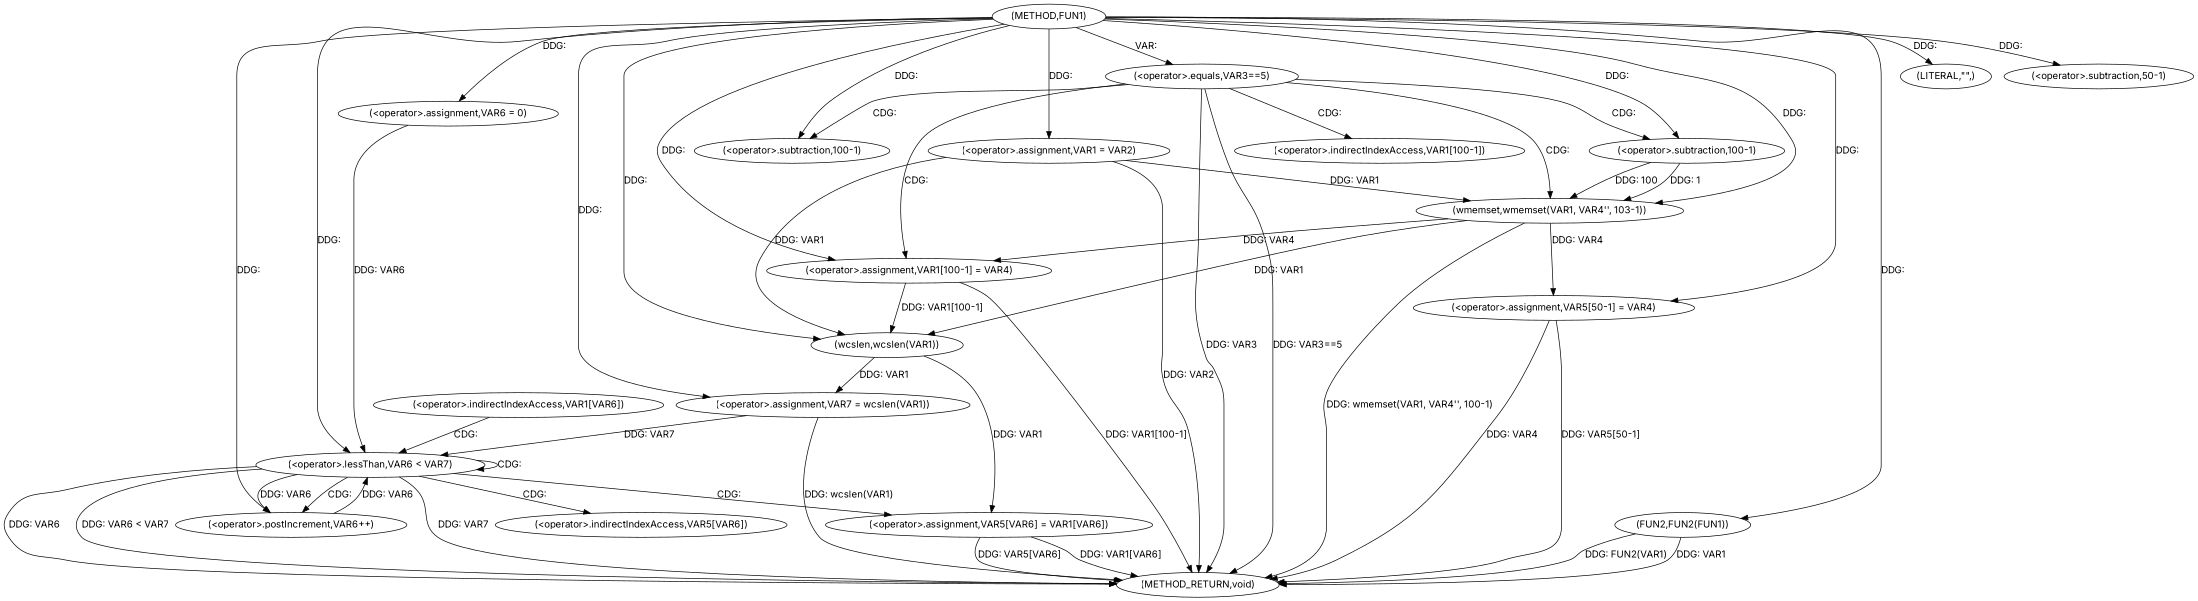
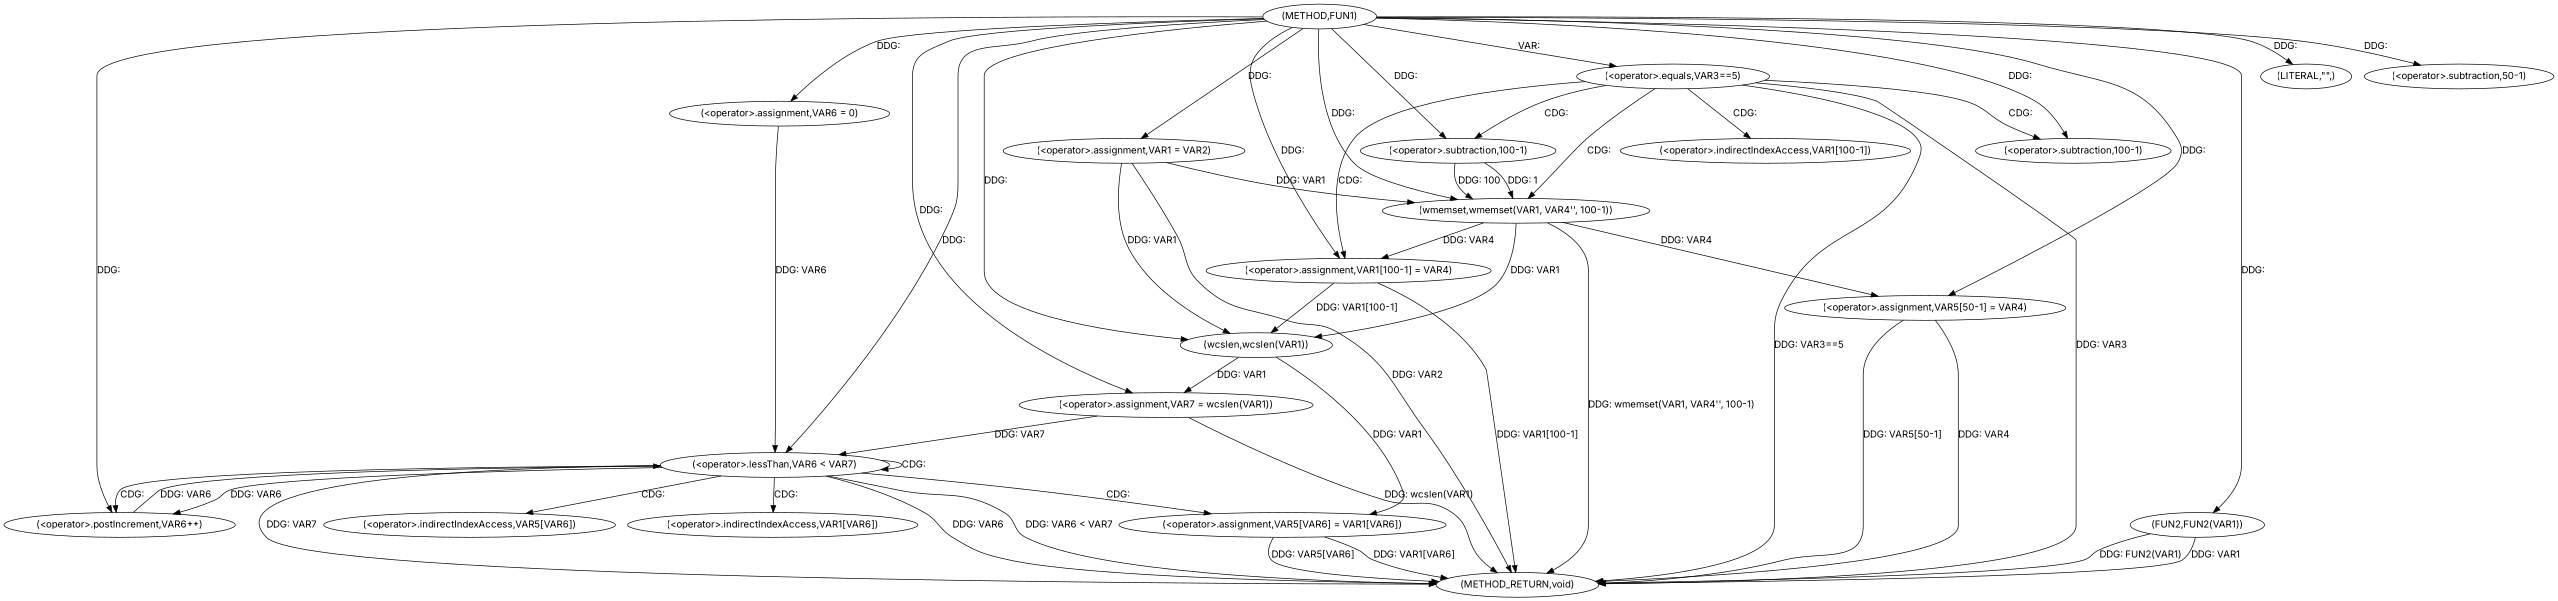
node "(wmemset,wmemset(VAR1, VAR4'', 103-1))": label "(wmemset,wmemset(VAR1, VAR4'', 103-1))" -> "(wmemset,wmemset(VAR1, VAR4'', 100-1))"
edge "(<operator>.indirectIndexAccess,VAR1[VAR6])" -> "(<operator>.lessThan,VAR6 < VAR7)": reversed
node "(FUN2,FUN2(FUN1))": label "(FUN2,FUN2(FUN1))" -> "(FUN2,FUN2(VAR1))"
